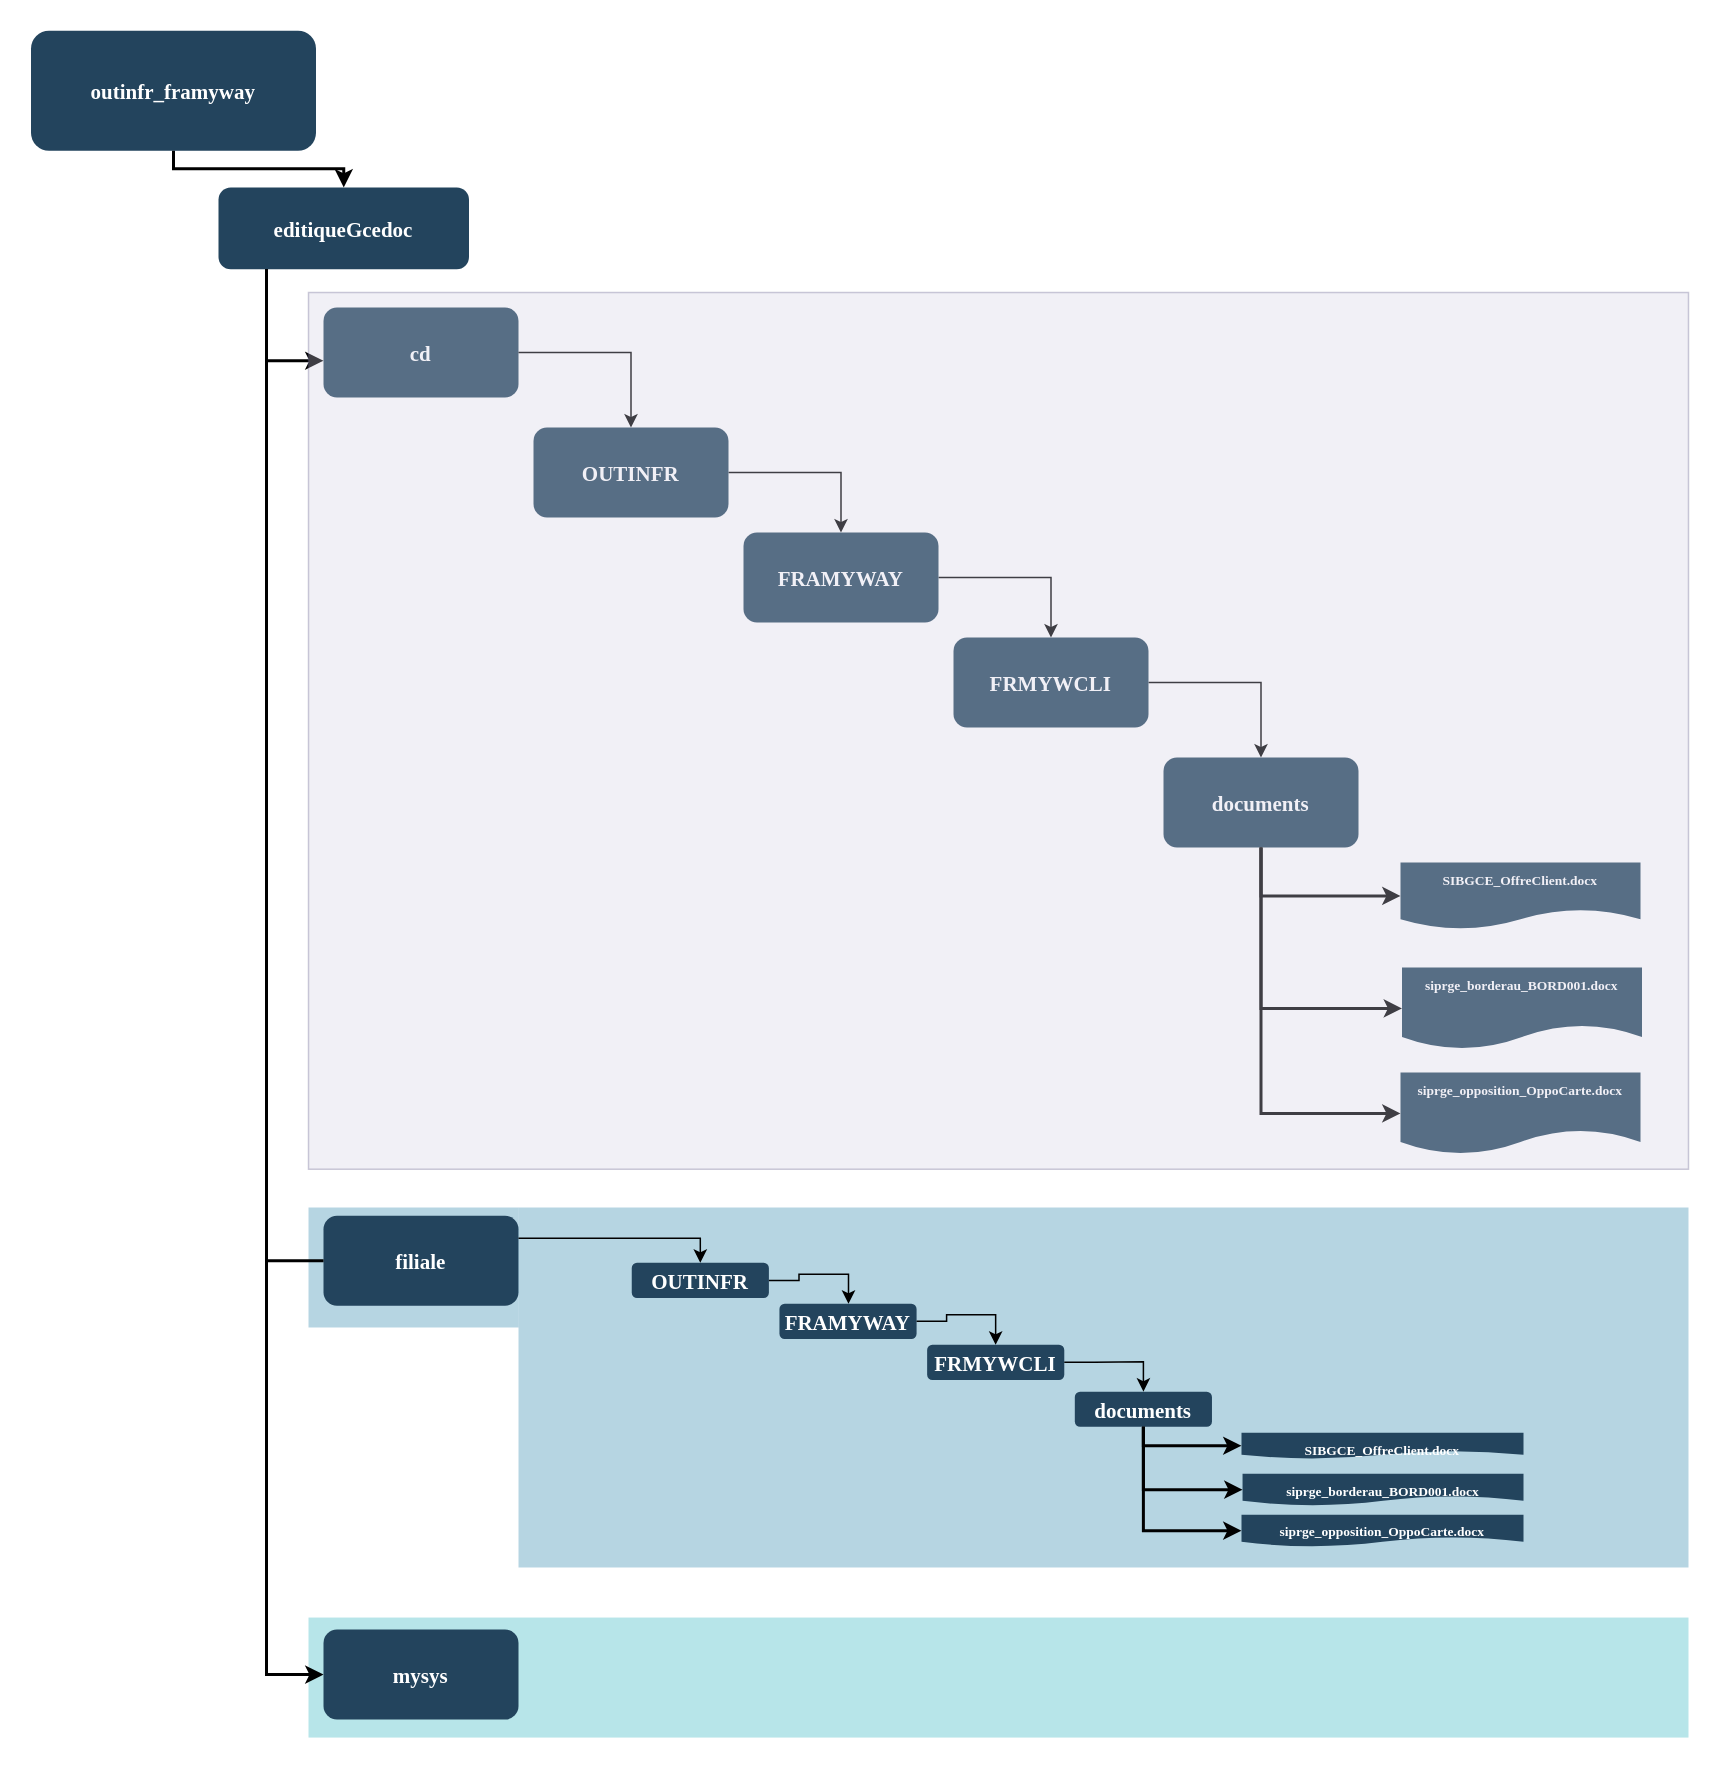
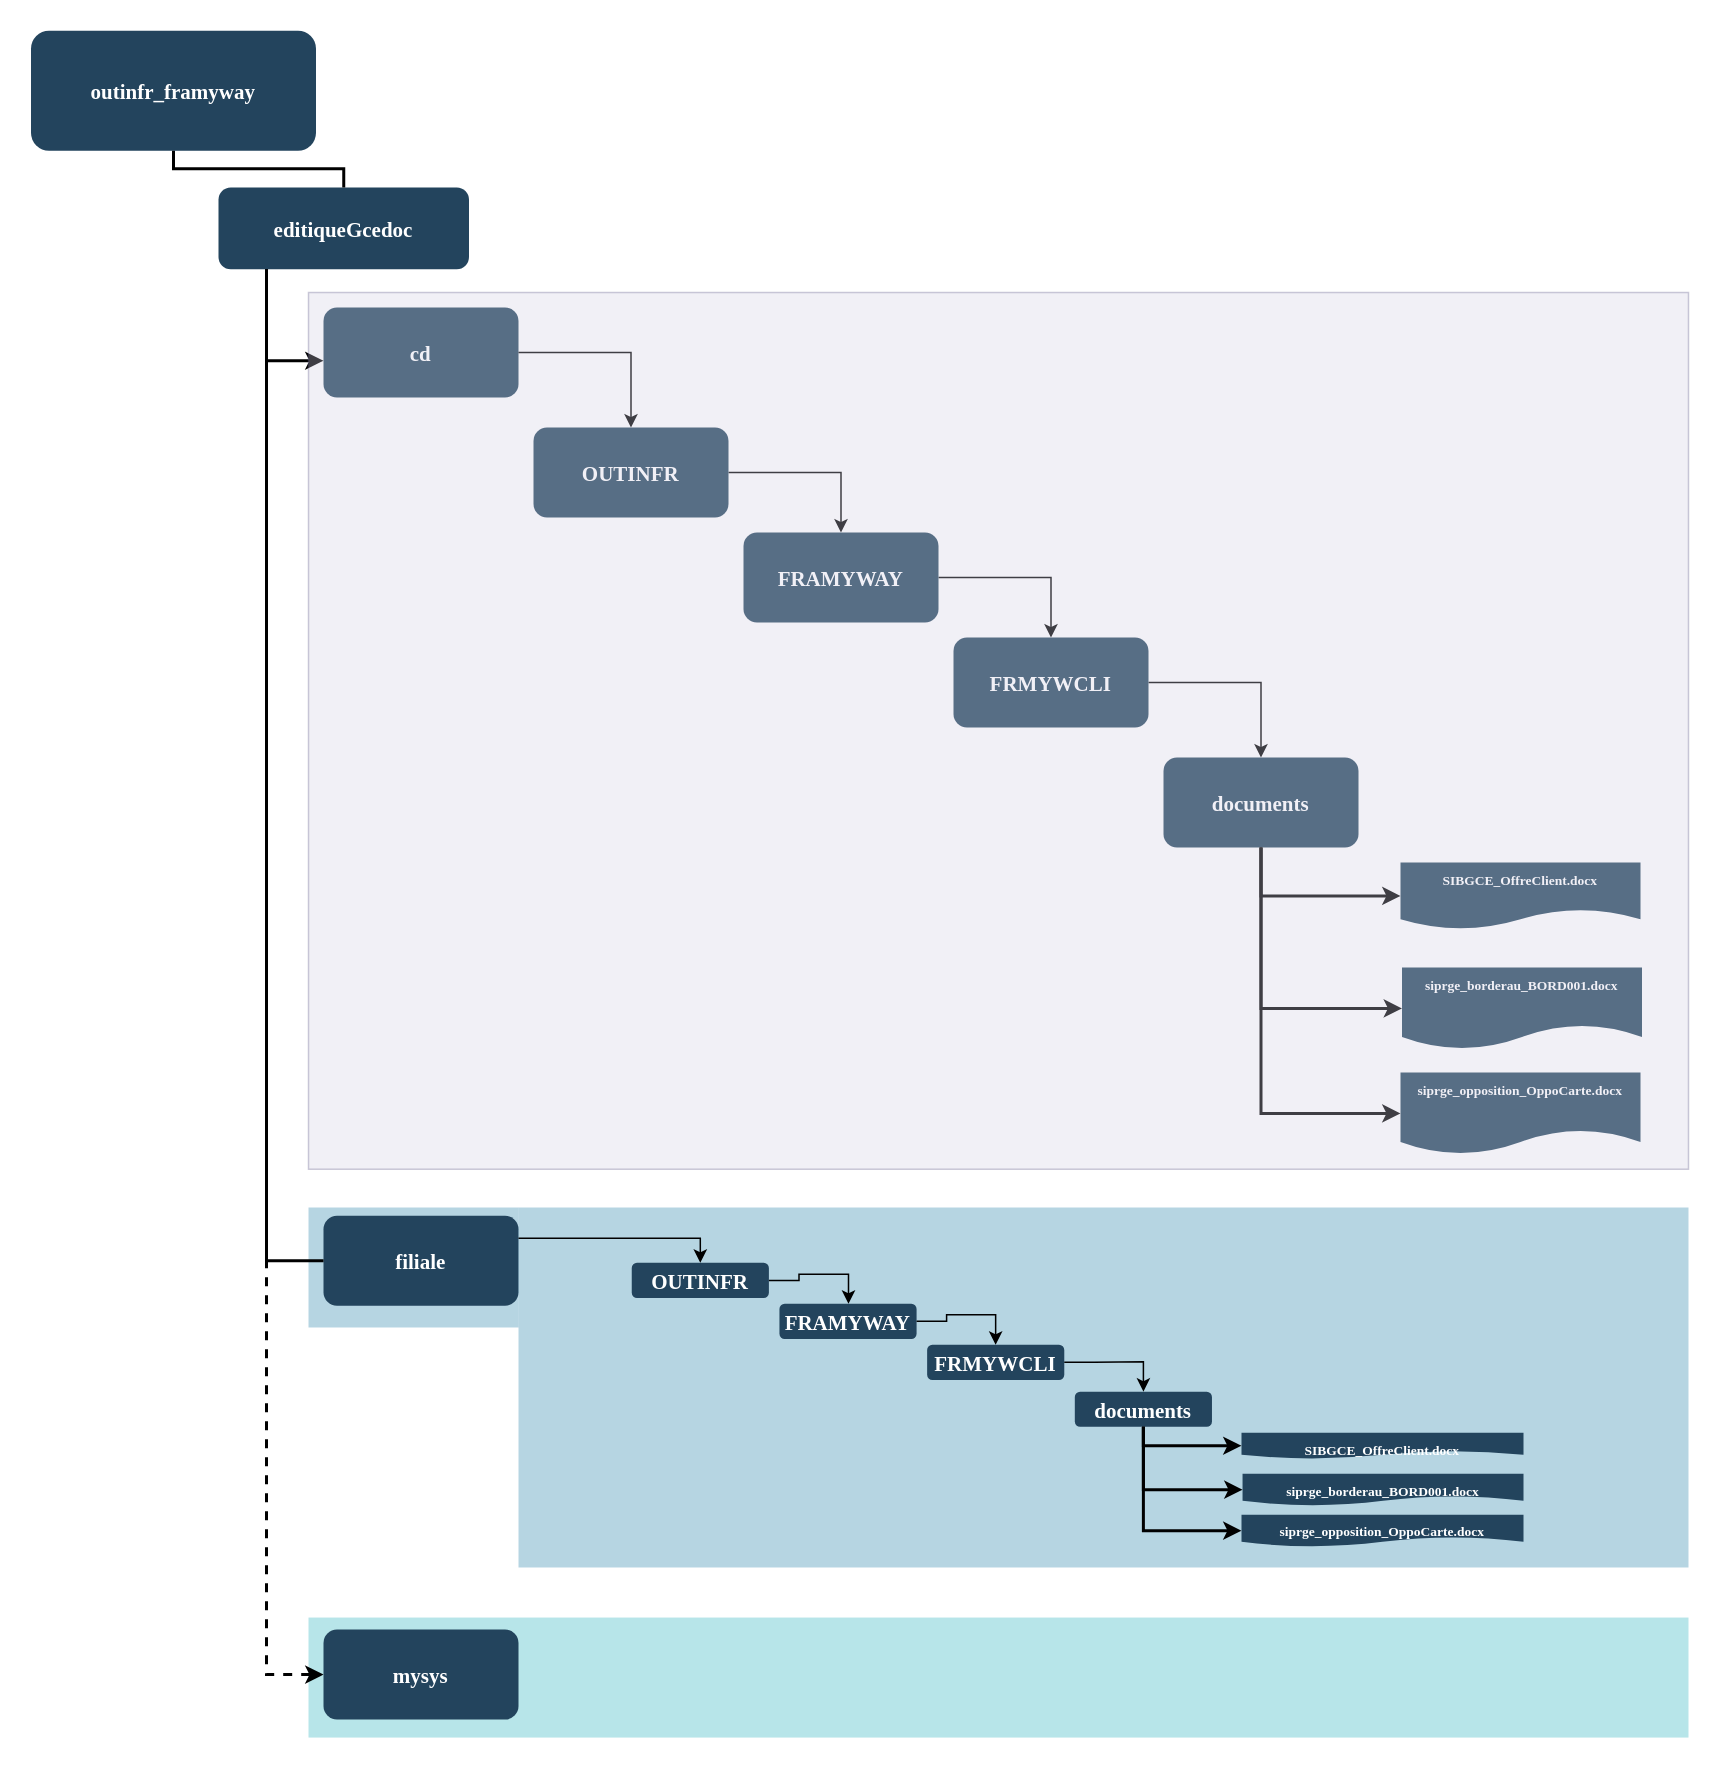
edge "outinfr_framyway" -> "editiqueGcedoc": arrowhead classic -> none
edge "editiqueGcedoc" -> "mysys": style solid -> dashed
